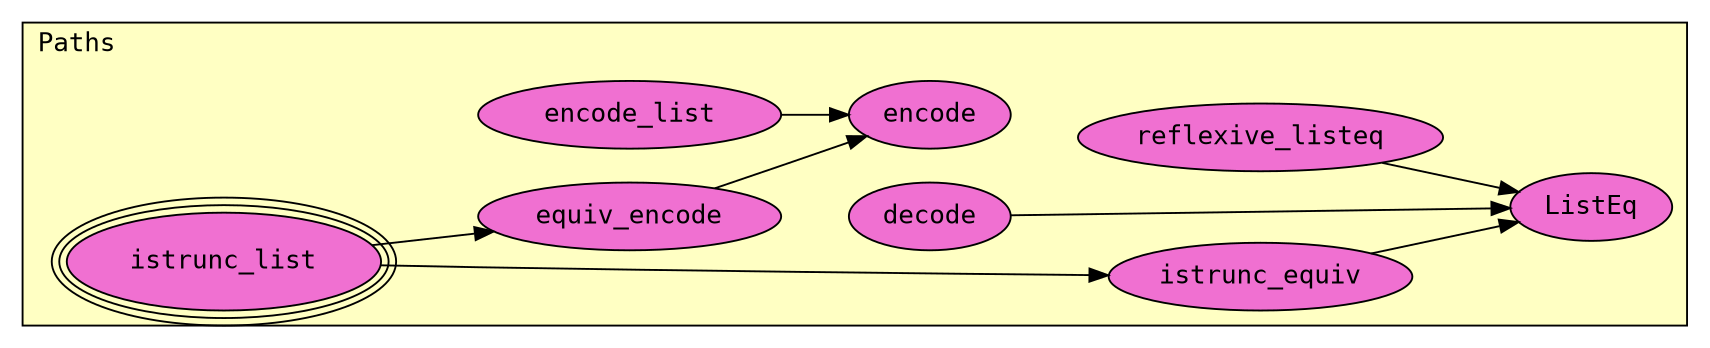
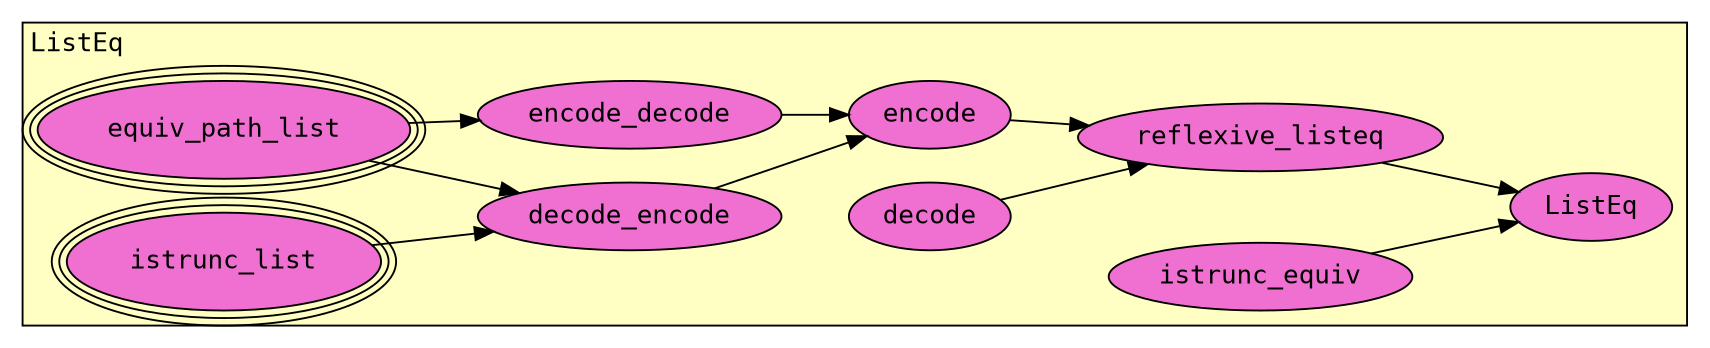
cluster "Paths": label "Paths" -> "ListEq"
node "encode_list": label "encode_list" -> "encode_decode"
edge "encode" -> "reflexive_listeq": added
node "equiv_path_list": added
edge "decode" -> "ListEq": now "decode" -> "reflexive_listeq"
node "equiv_encode": label "equiv_encode" -> "decode_encode"
edge "istrunc_list" -> "istrunc_equiv": removed
